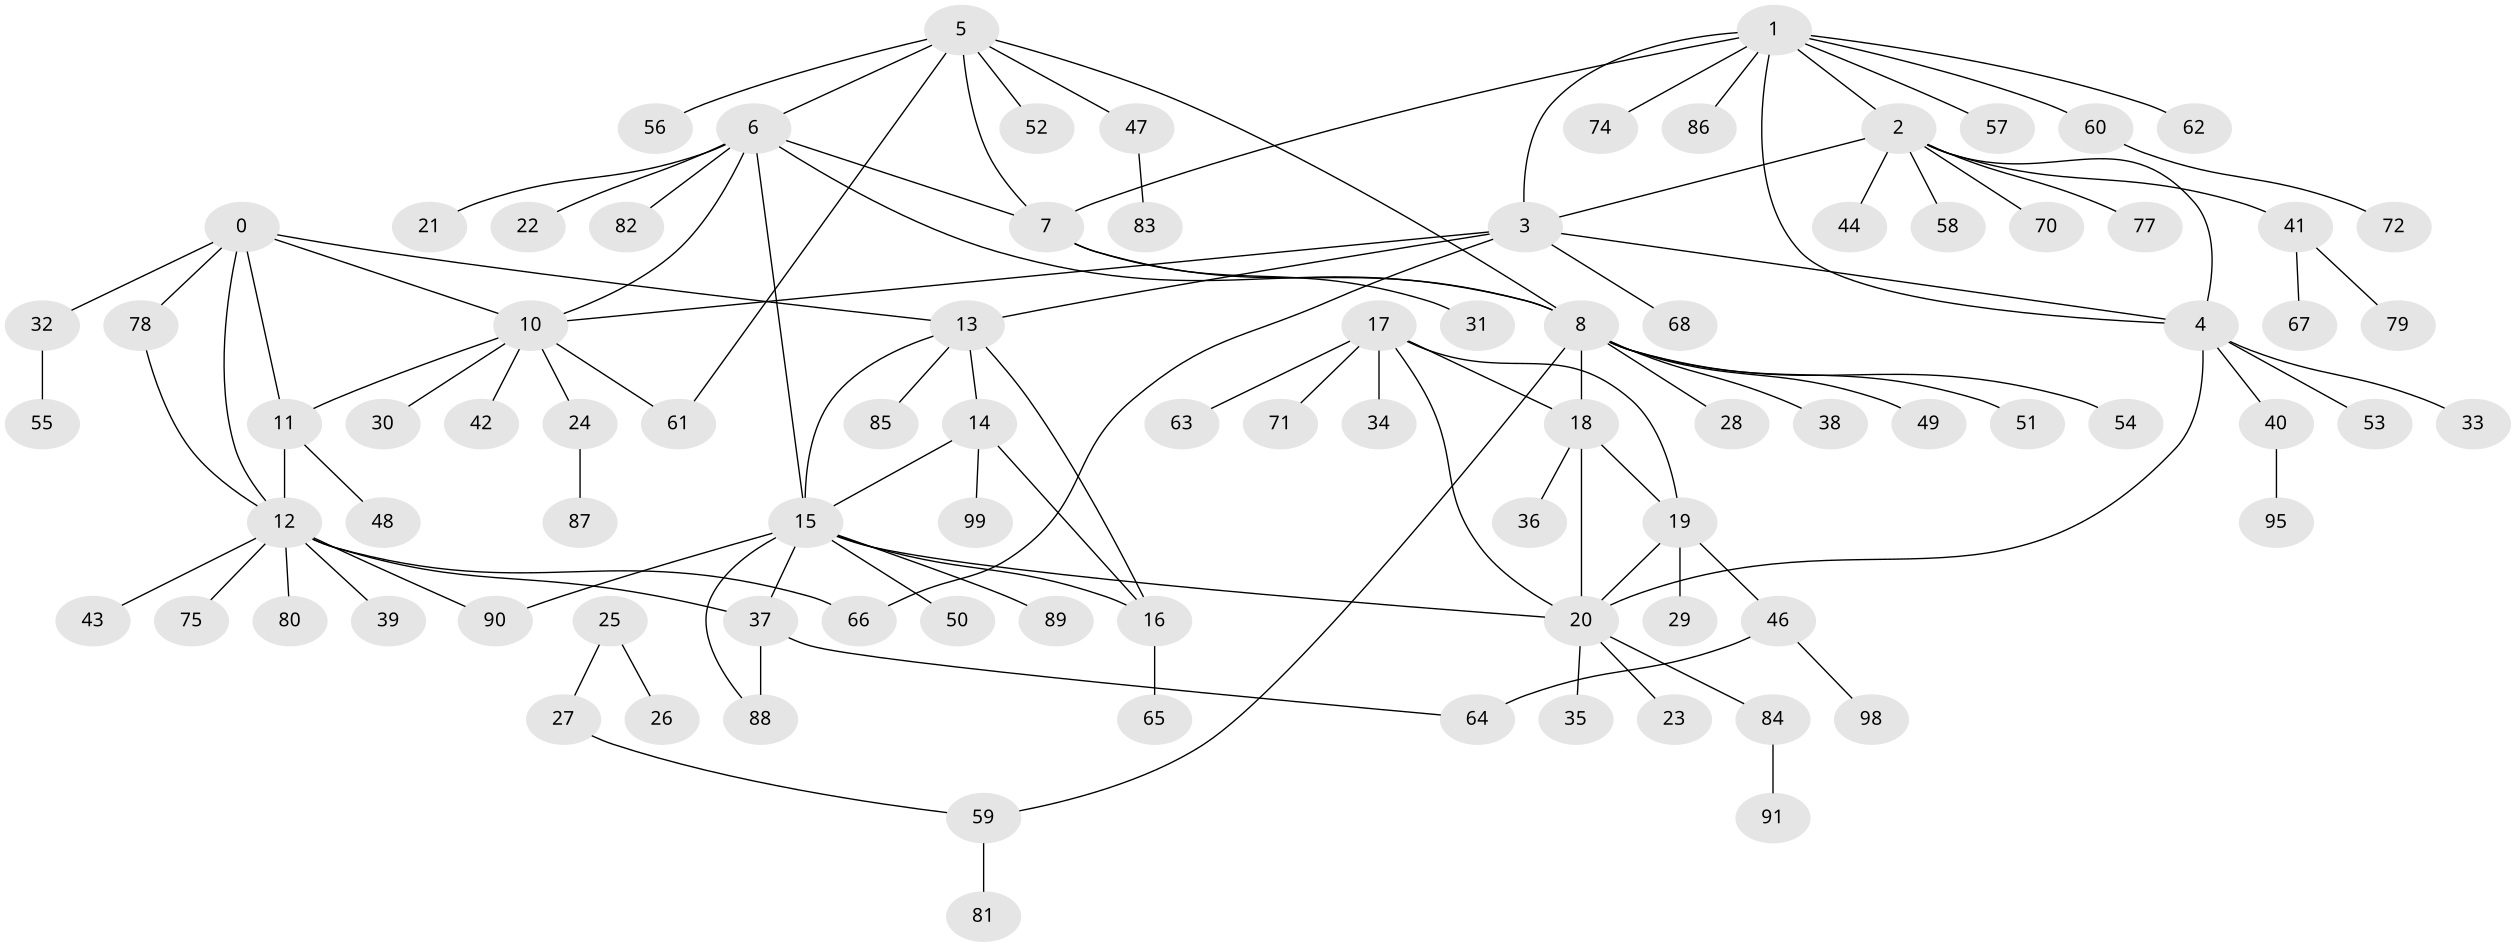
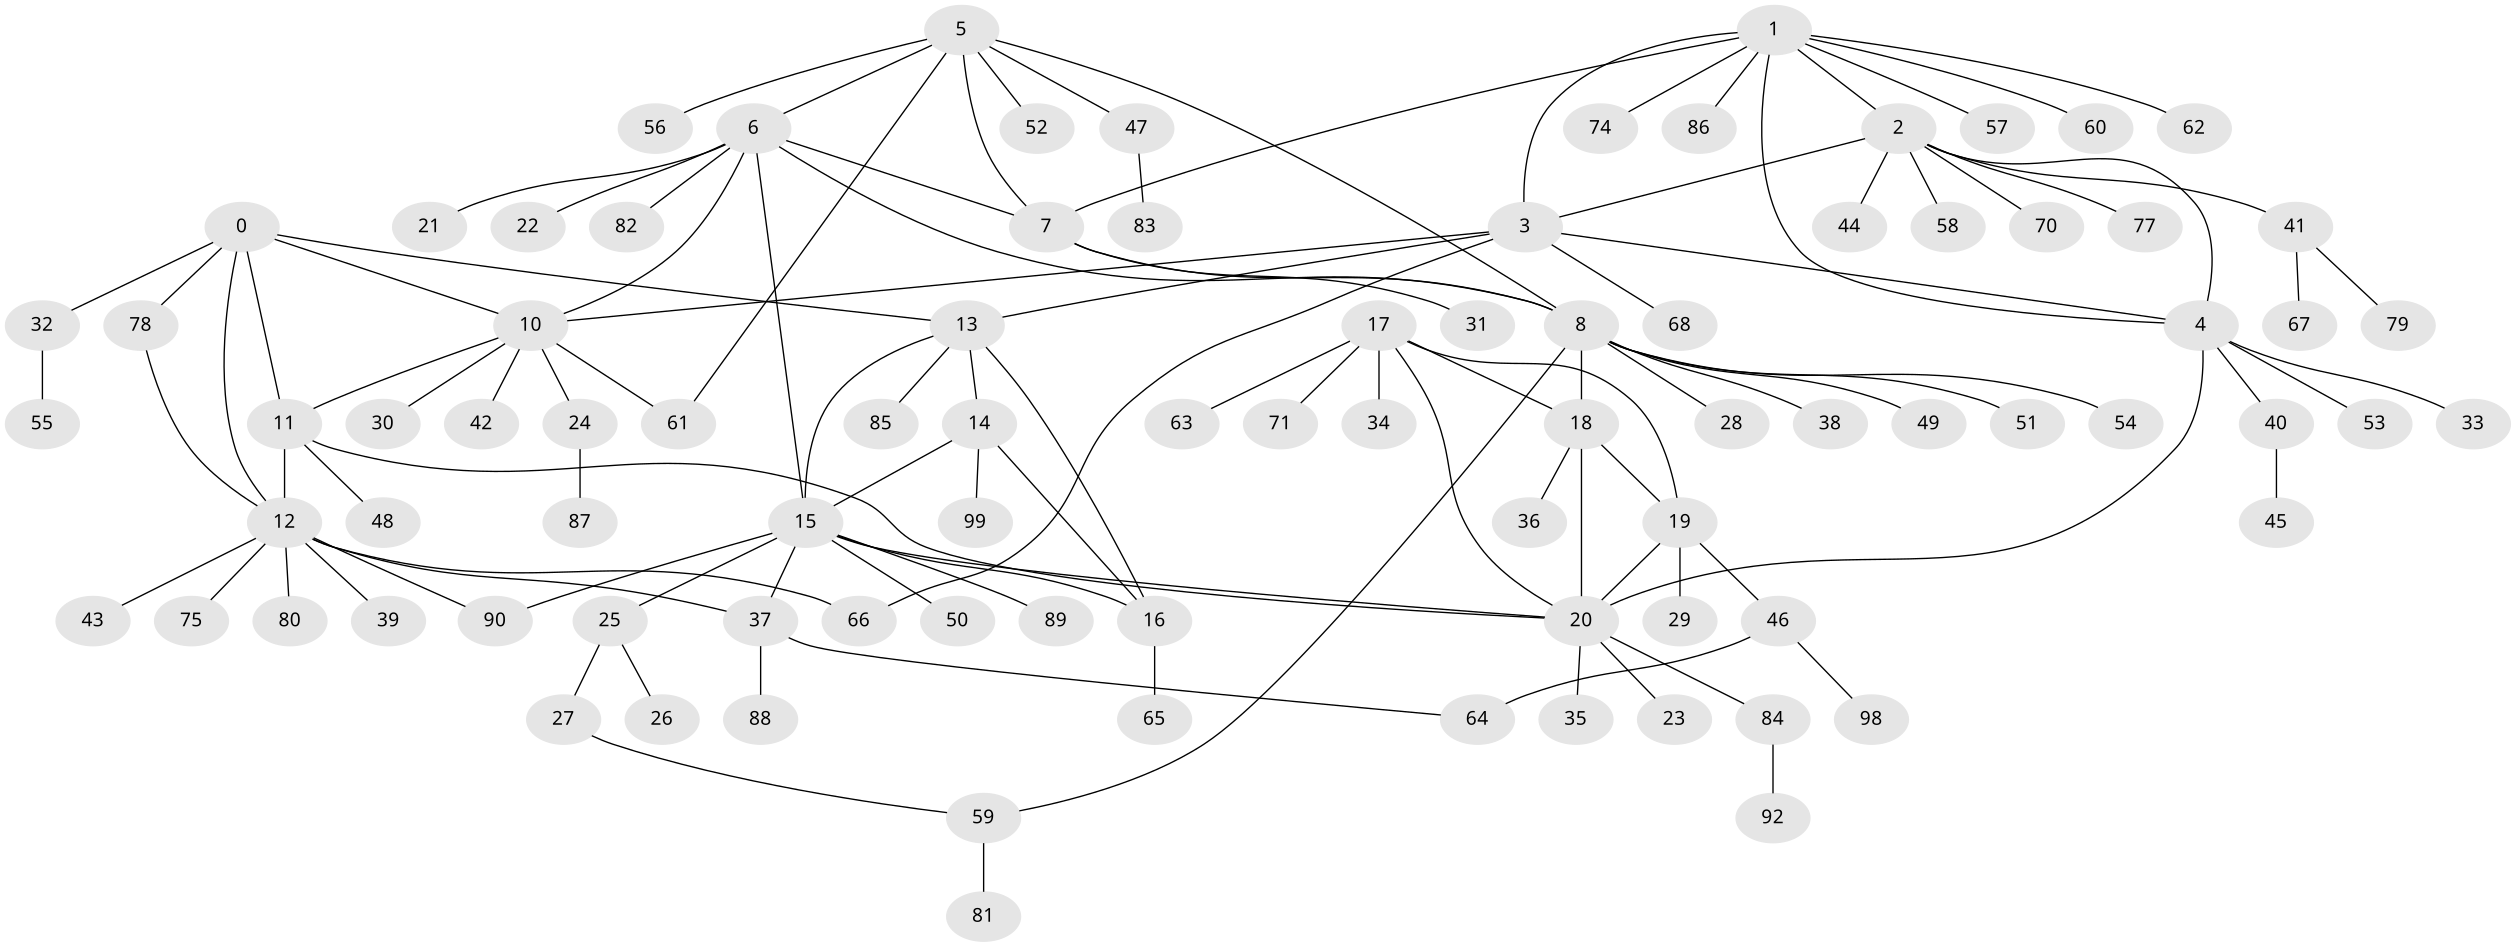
node "72": removed
node "95": label "95" -> "45"
edge "11" -- "20": added
edge "15" -- "88": now "15" -- "25"
node "91": label "91" -> "92"
